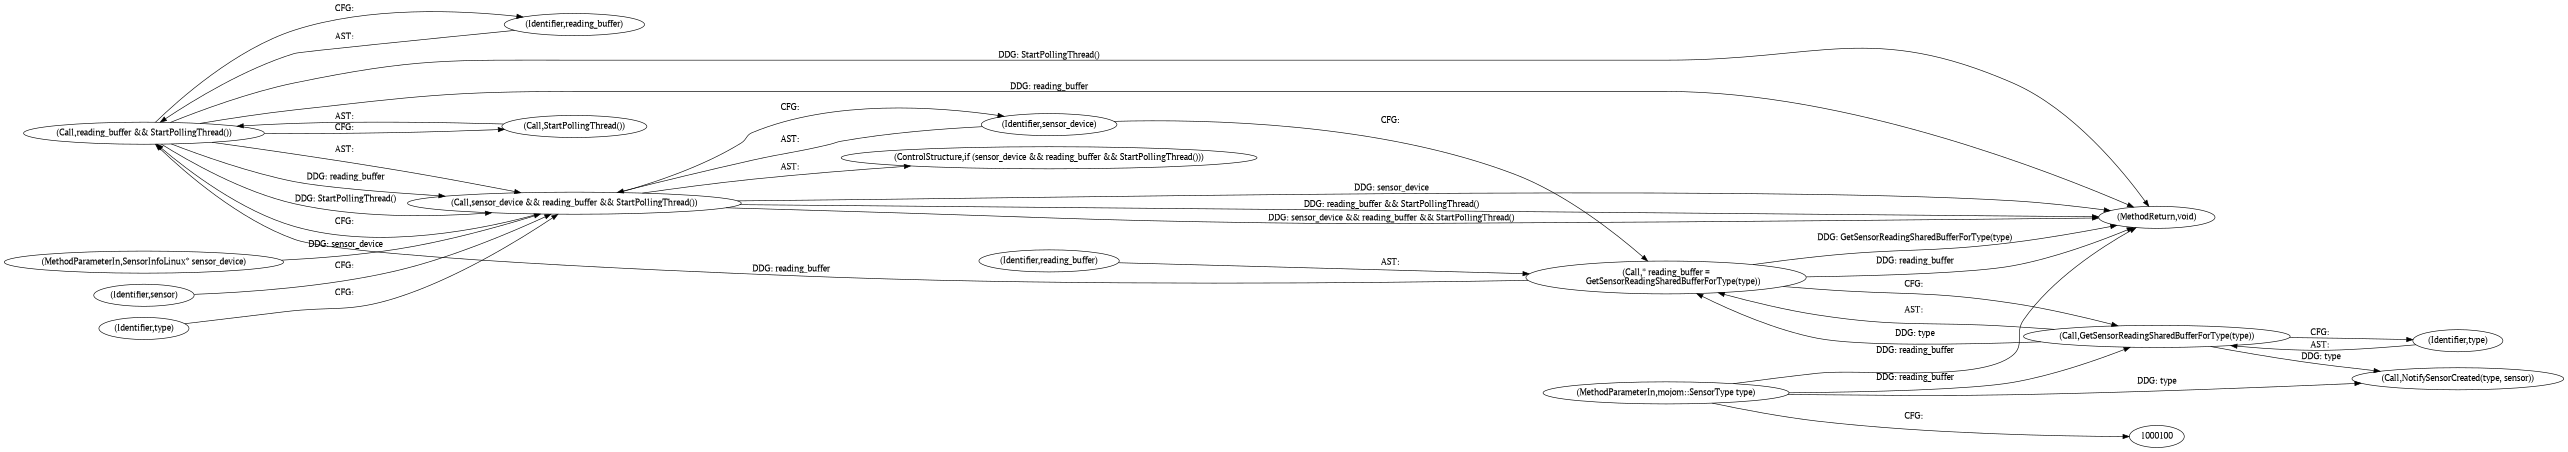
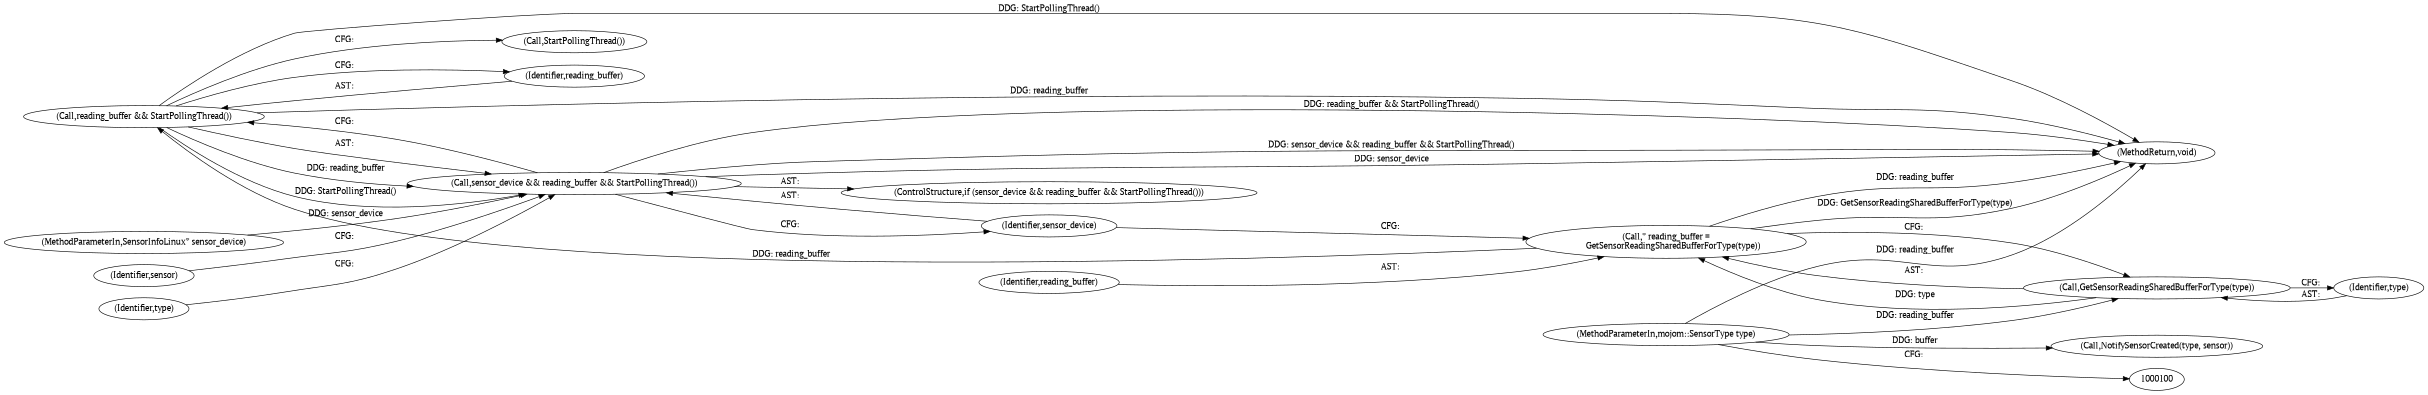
edge "(Call,StartPollingThread())" -> "(Call,reading_buffer && StartPollingThread())": removed, label "AST:"
edge "(Call,GetSensorReadingSharedBufferForType(type))" -> "(Call,NotifySensorCreated(type, sensor))": removed, label "DDG: type"
edge "(MethodParameterIn,mojom::SensorType type)" -> "(Call,NotifySensorCreated(type, sensor))": label "DDG: type" -> "DDG: buffer"
